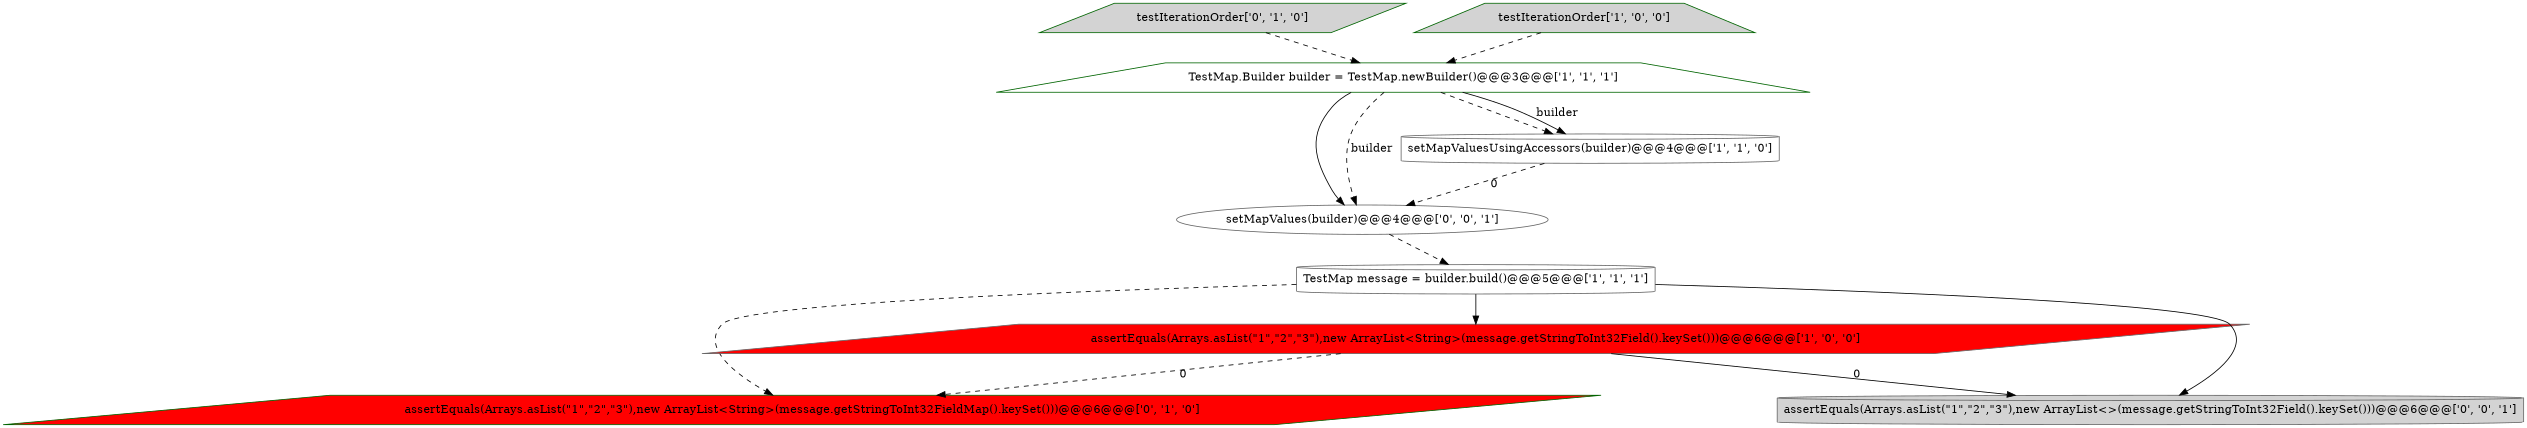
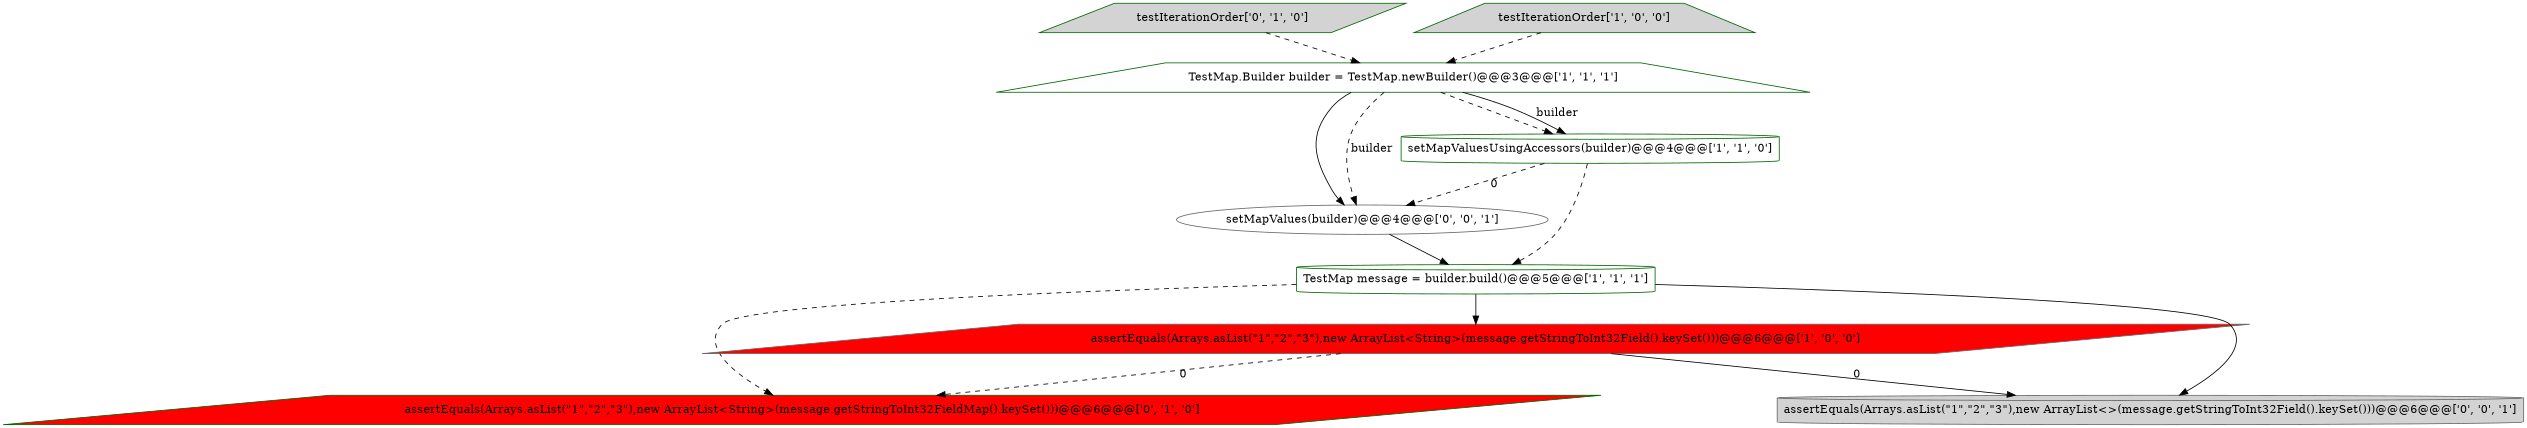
node "setMapValuesUsingAccessors(builder)@@@4@@@['1', '1', '0']": color gray40 -> darkgreen
edge "setMapValuesUsingAccessors(builder)@@@4@@@['1', '1', '0']" -> "TestMap message = builder.build()@@@5@@@['1', '1', '1']": added
edge "setMapValues(builder)@@@4@@@['0', '0', '1']" -> "TestMap message = builder.build()@@@5@@@['1', '1', '1']": style dashed -> solid
node "TestMap message = builder.build()@@@5@@@['1', '1', '1']": color gray40 -> darkgreen
